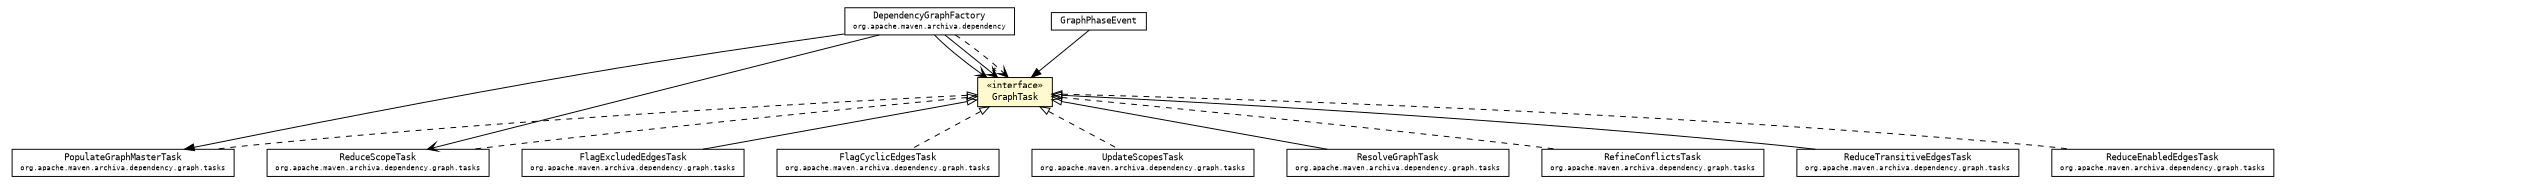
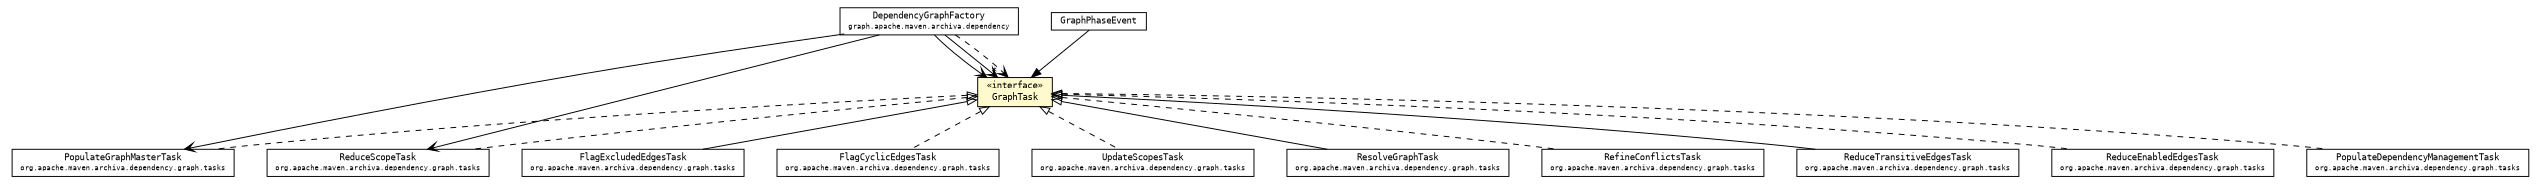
node "DependencyGraphFactory": text "org.apache.maven.archiva.dependency" -> "graph.apache.maven.archiva.dependency"
edge "DependencyGraphFactory" -> "PopulateGraphMasterTask": arrowhead normal -> open
node "PopulateDependencyManagementTask": added
